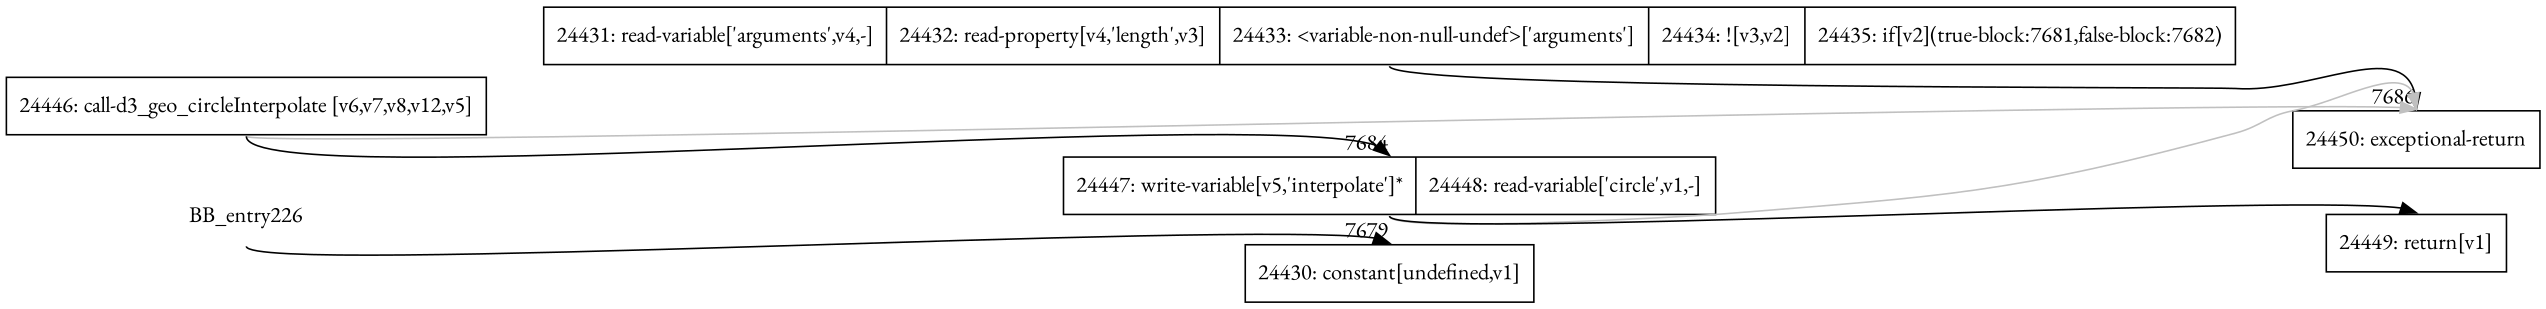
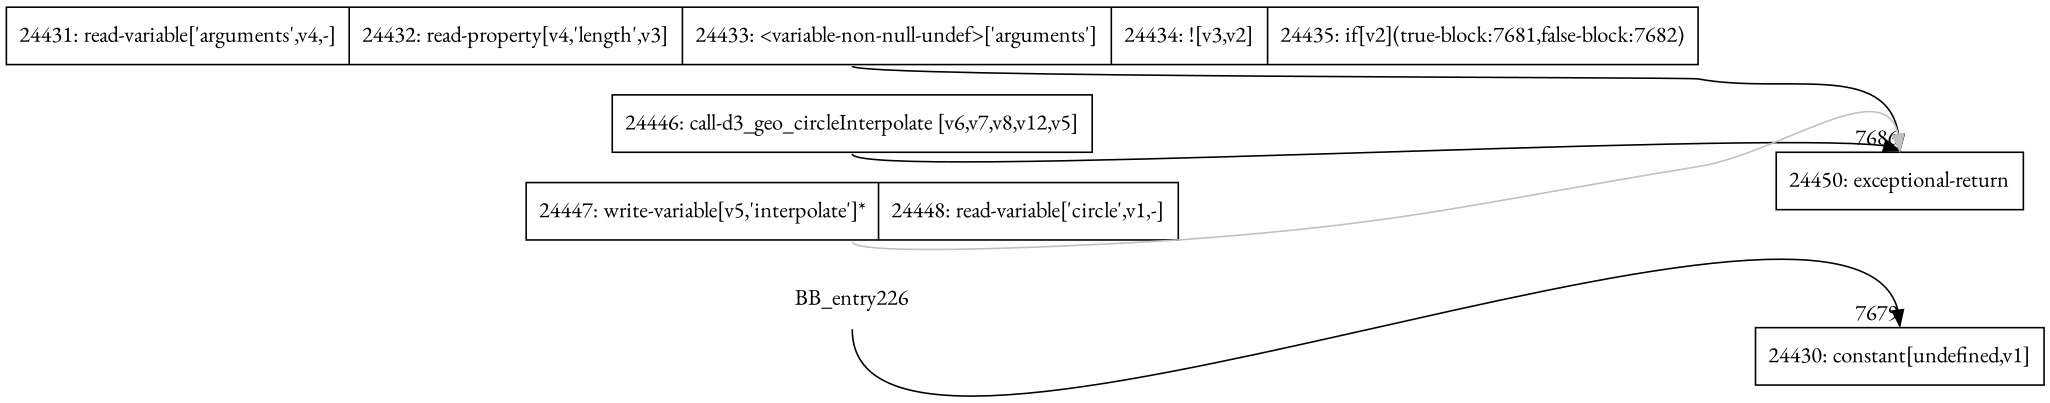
edge "24446: call-d3_geo_circleInterpolate [v6,v7,v8,v12,v5]" -> "24450: exceptional-return": color gray -> black
edge "24446: call-d3_geo_circleInterpolate [v6,v7,v8,v12,v5]" -> "24447: write-variable[v5,'interpolate']*": removed
node "24449: return[v1]": removed
